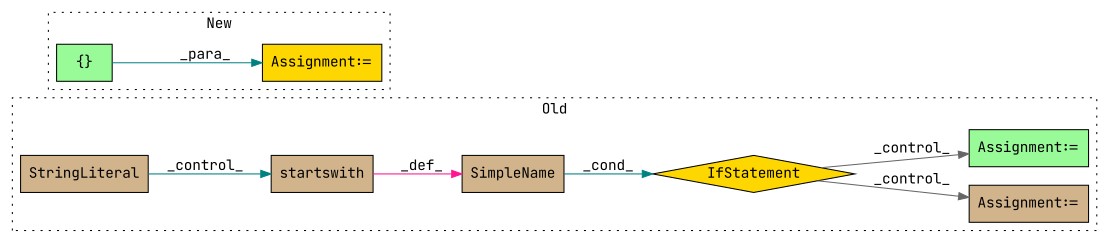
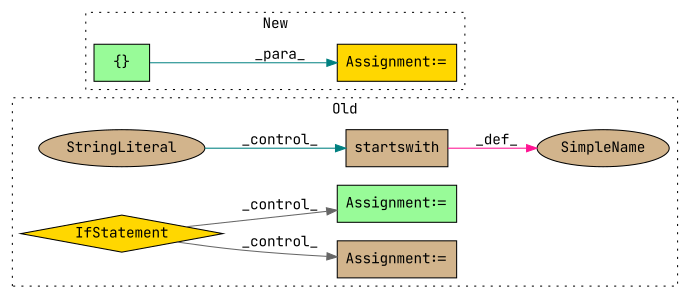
node "StringLiteral": shape box -> ellipse
node "SimpleName": shape box -> ellipse
edge "SimpleName" -> "IfStatement": removed, label "_cond_"
